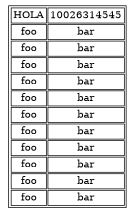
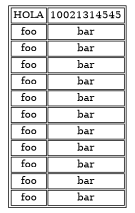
node "HOLA": text "10026314545" -> "10021314545"
